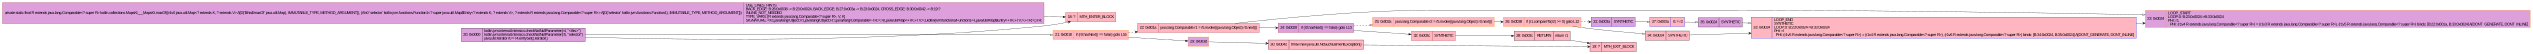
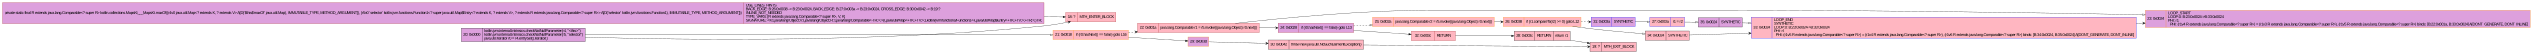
node "32: 0x003c": text "SYNTHETIC" -> "RETURN"
